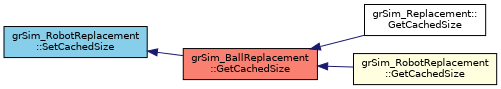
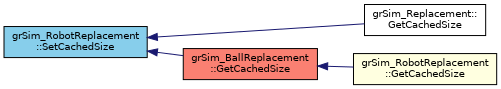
edge "grSim_Replacement:: GetCachedSize" -> "grSim_BallReplacement ::GetCachedSize": now "grSim_Replacement:: GetCachedSize" -> "grSim_RobotReplacement ::SetCachedSize"
